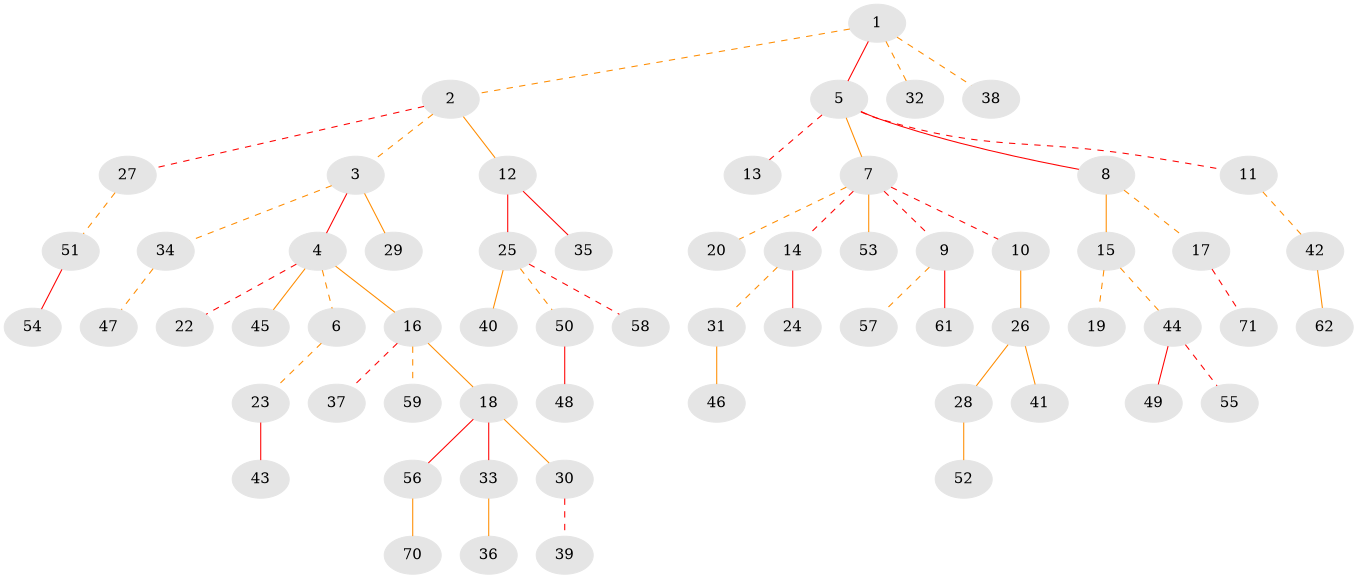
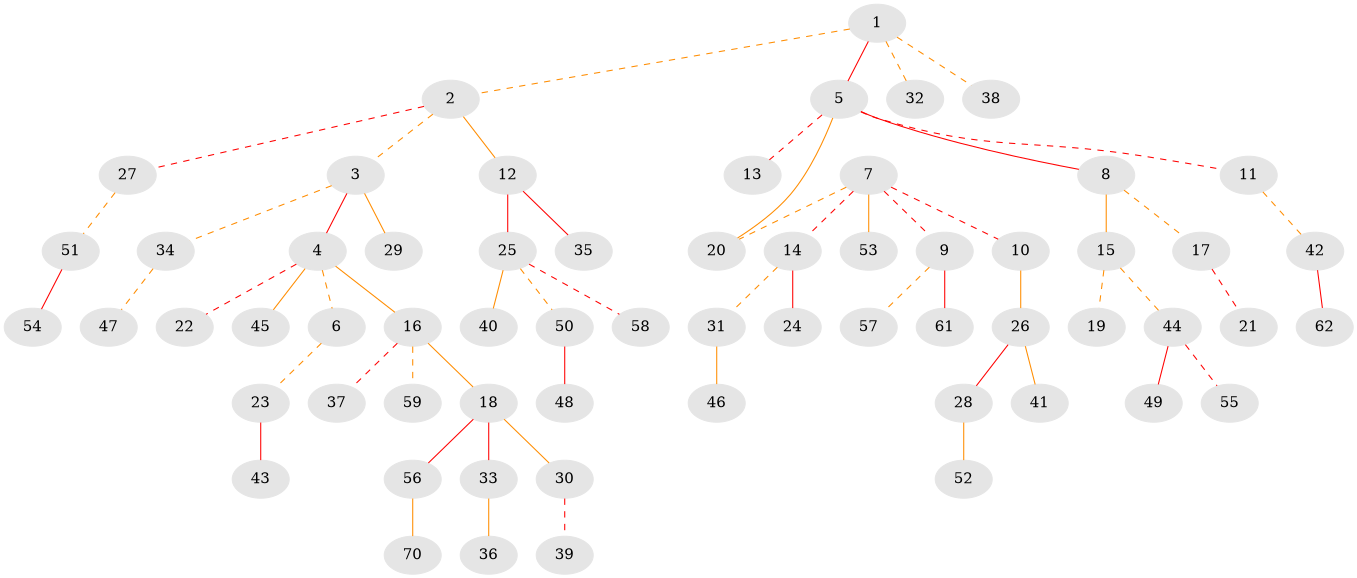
edge "5" -- "7": now "5" -- "20"
edge "42" -- "62": color darkorange -> red
node "71": label "71" -> "21"
edge "26" -- "28": color darkorange -> red
